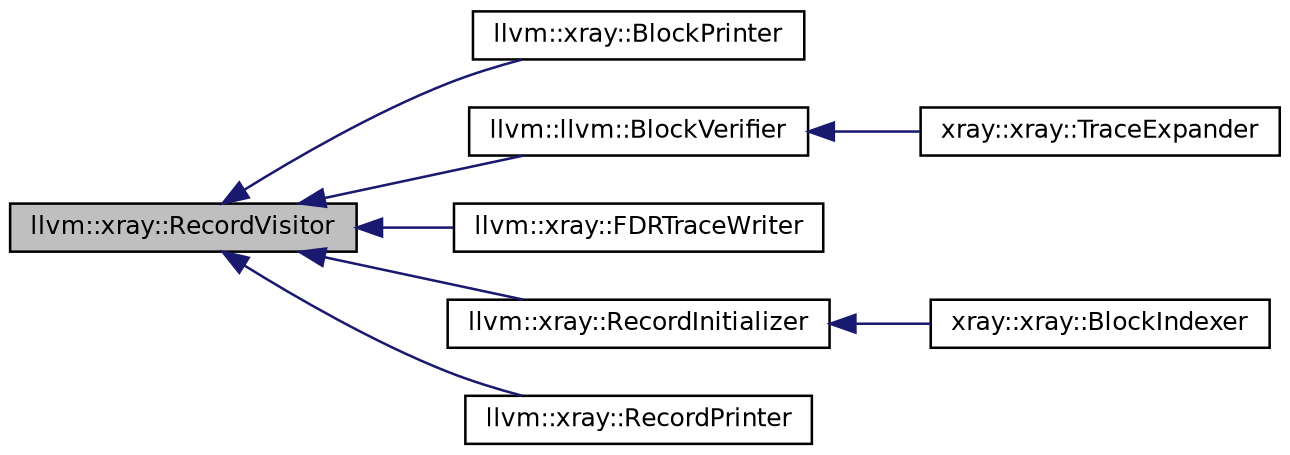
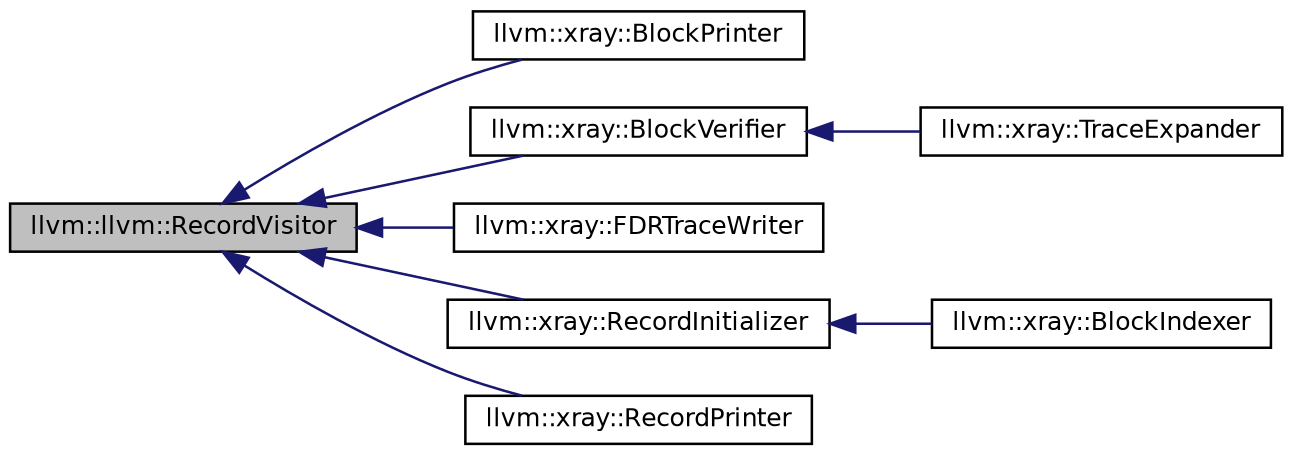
node "llvm::llvm::BlockVerifier": label "llvm::llvm::BlockVerifier" -> "llvm::xray::BlockVerifier"
node "xray::xray::TraceExpander": label "xray::xray::TraceExpander" -> "llvm::xray::TraceExpander"
node "llvm::xray::RecordVisitor": label "llvm::xray::RecordVisitor" -> "llvm::llvm::RecordVisitor"
node "xray::xray::BlockIndexer": label "xray::xray::BlockIndexer" -> "llvm::xray::BlockIndexer"
